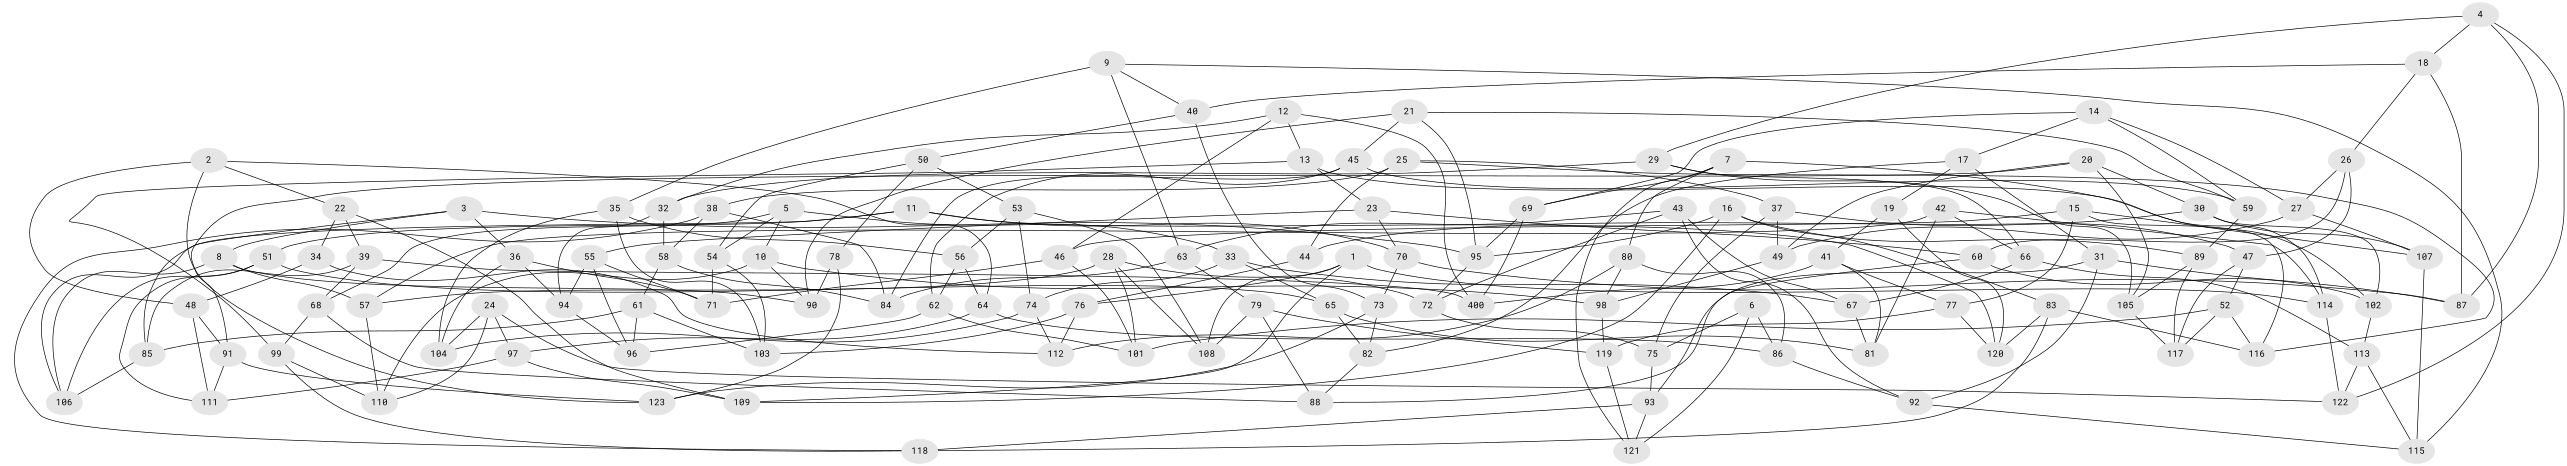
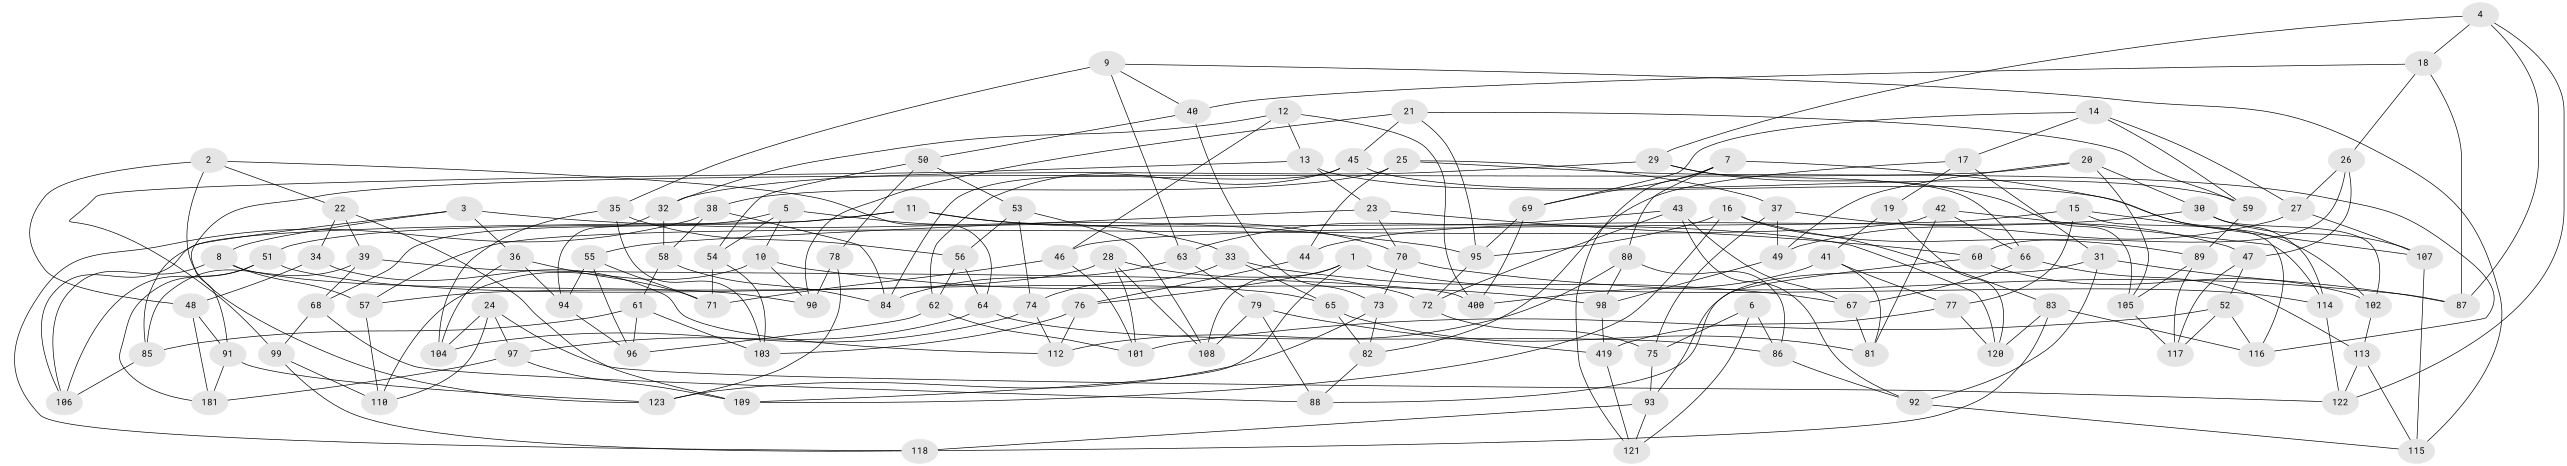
node "119": label "119" -> "419"
node "111": label "111" -> "181"
